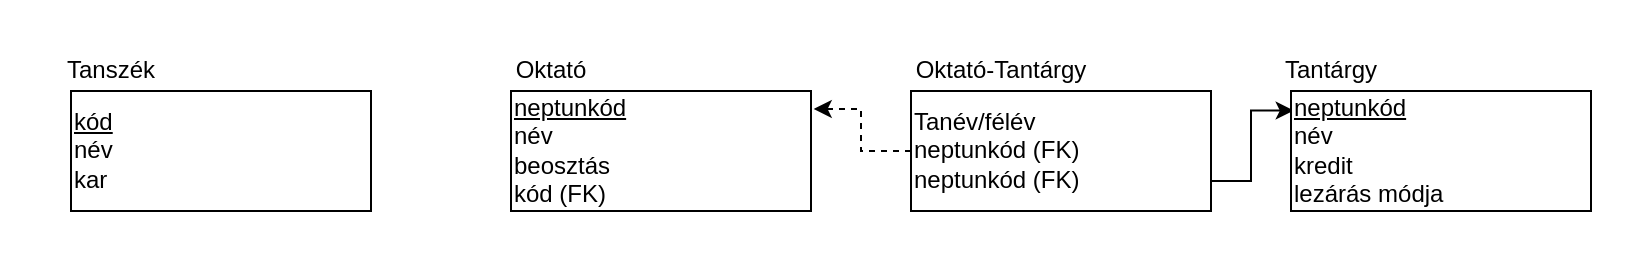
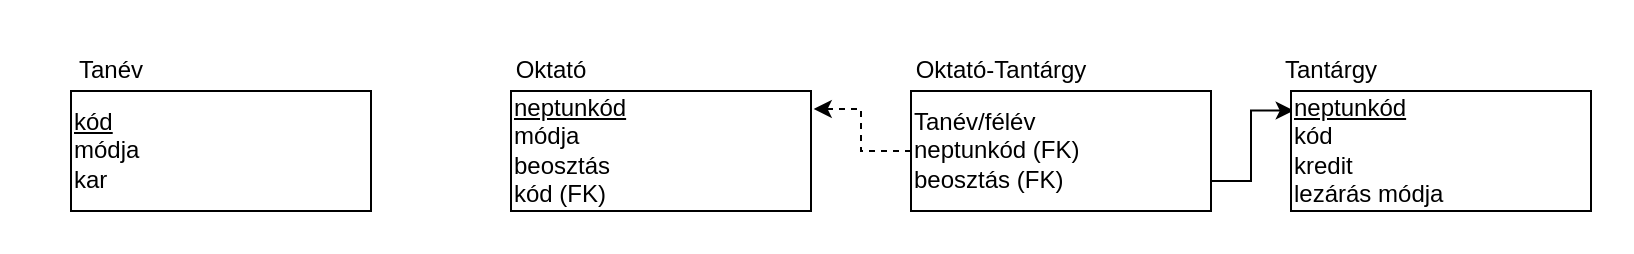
node "Tanszék": label "Tanszék" -> "Tanév"
node "kód név kar": label "kód név kar" -> "kód módja kar"
node "neptunkód név beosztás kód (FK)": label "neptunkód név beosztás kód (FK)" -> "neptunkód módja beosztás kód (FK)"
node "Tanév/félév neptunkód (FK) neptunkód (FK)": label "Tanév/félév neptunkód (FK) neptunkód (FK)" -> "Tanév/félév neptunkód (FK) beosztás (FK)"
node "neptunkód név kredit lezárás módja": label "neptunkód név kredit lezárás módja" -> "neptunkód kód kredit lezárás módja"
